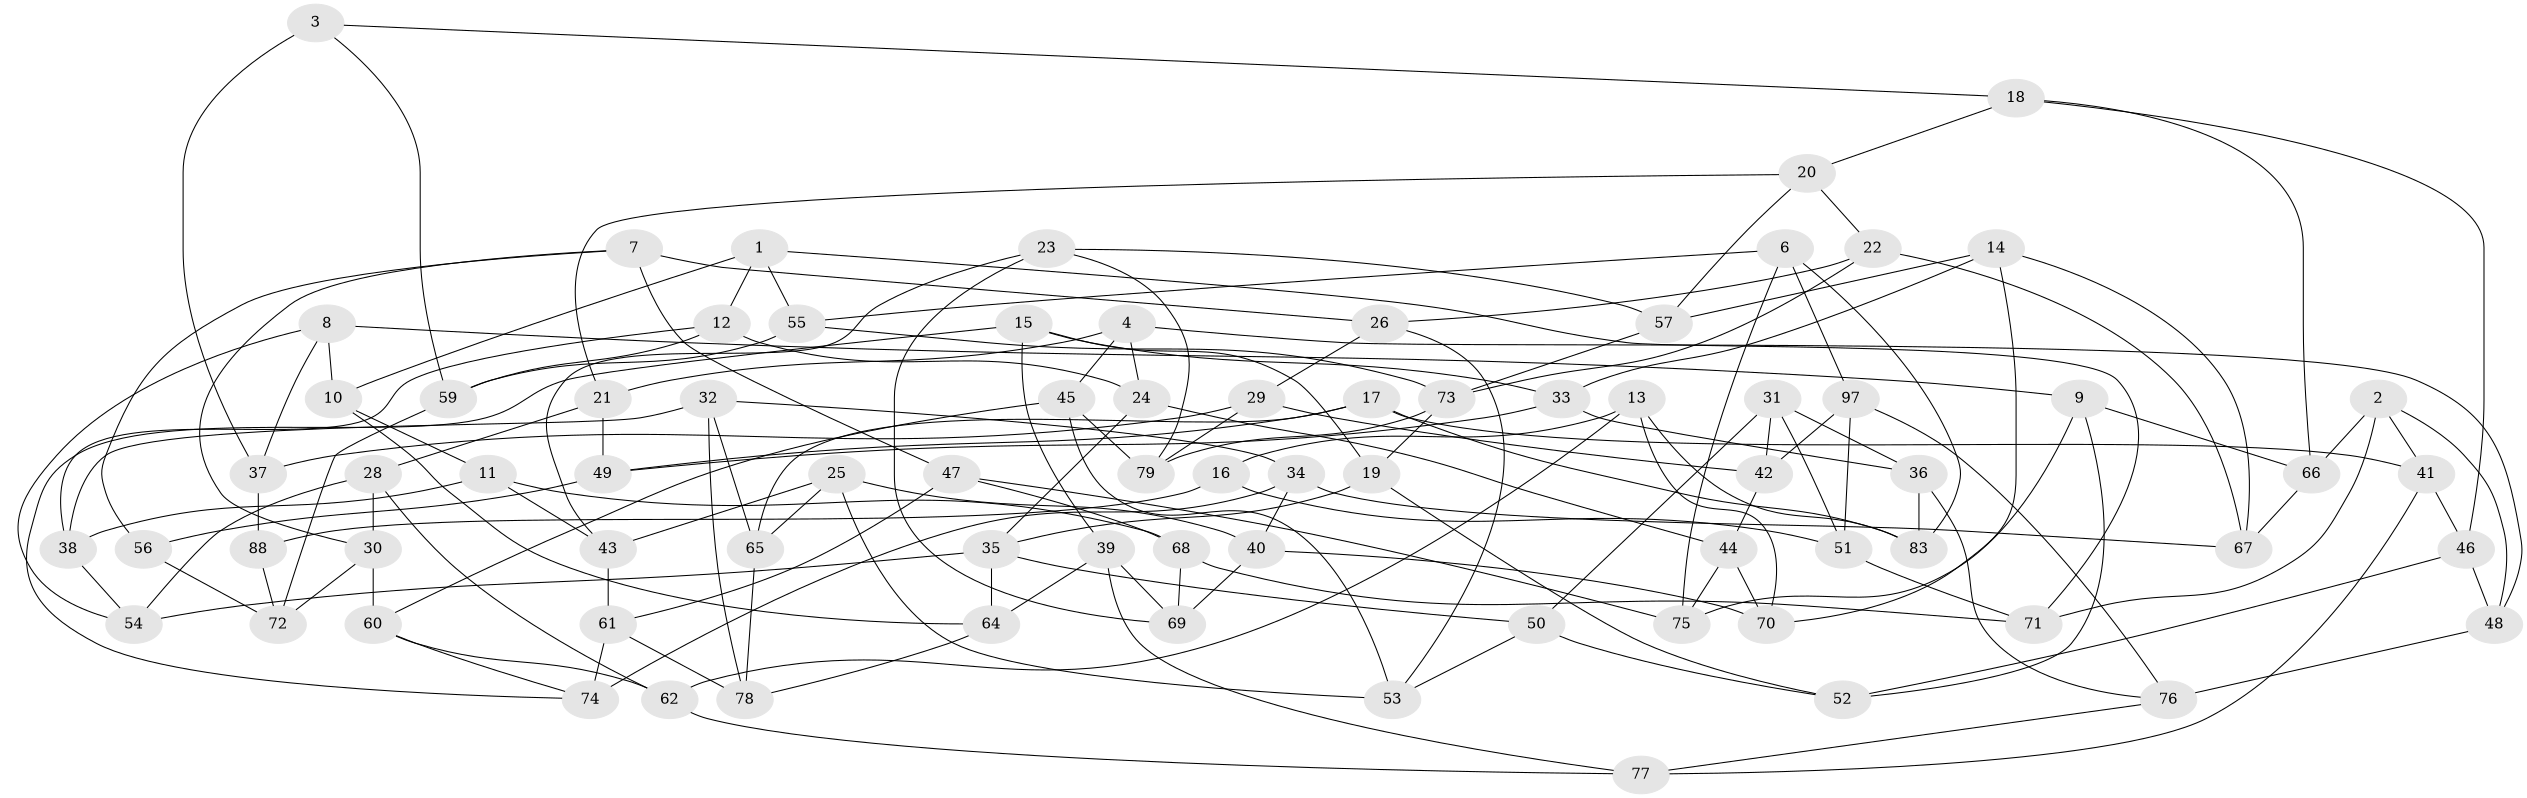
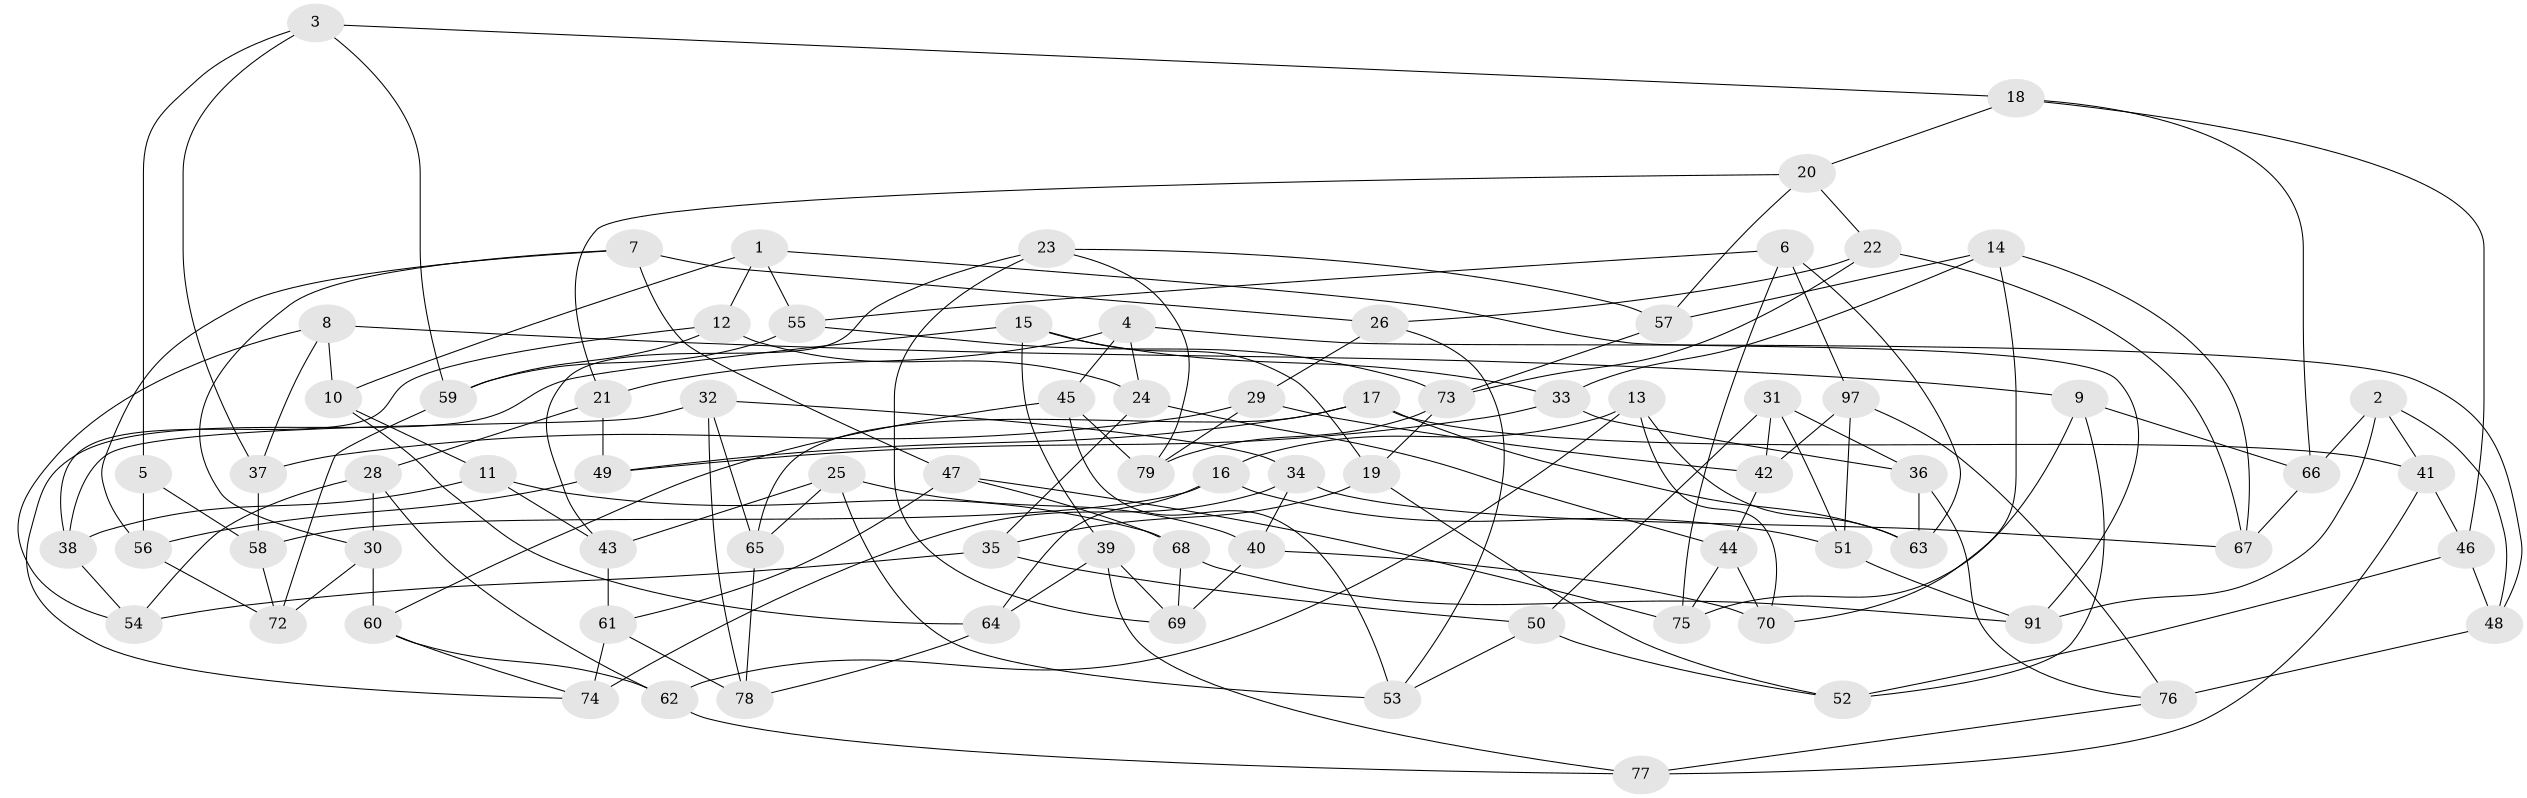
node "5": added
node "88": label "88" -> "58"
node "83": label "83" -> "63"
edge "35" -- "64": now "16" -- "64"
node "71": label "71" -> "91"
